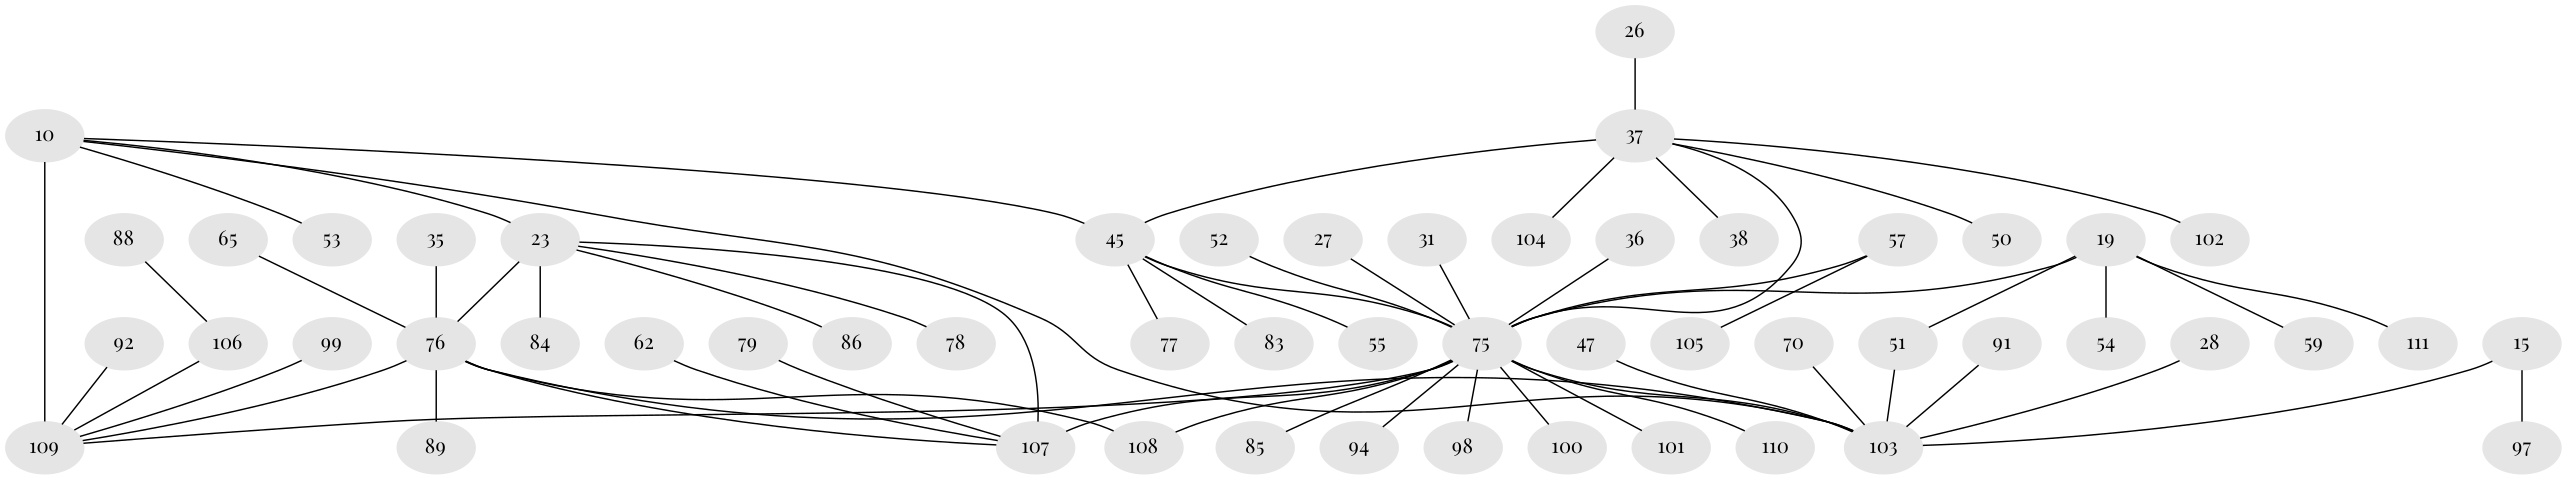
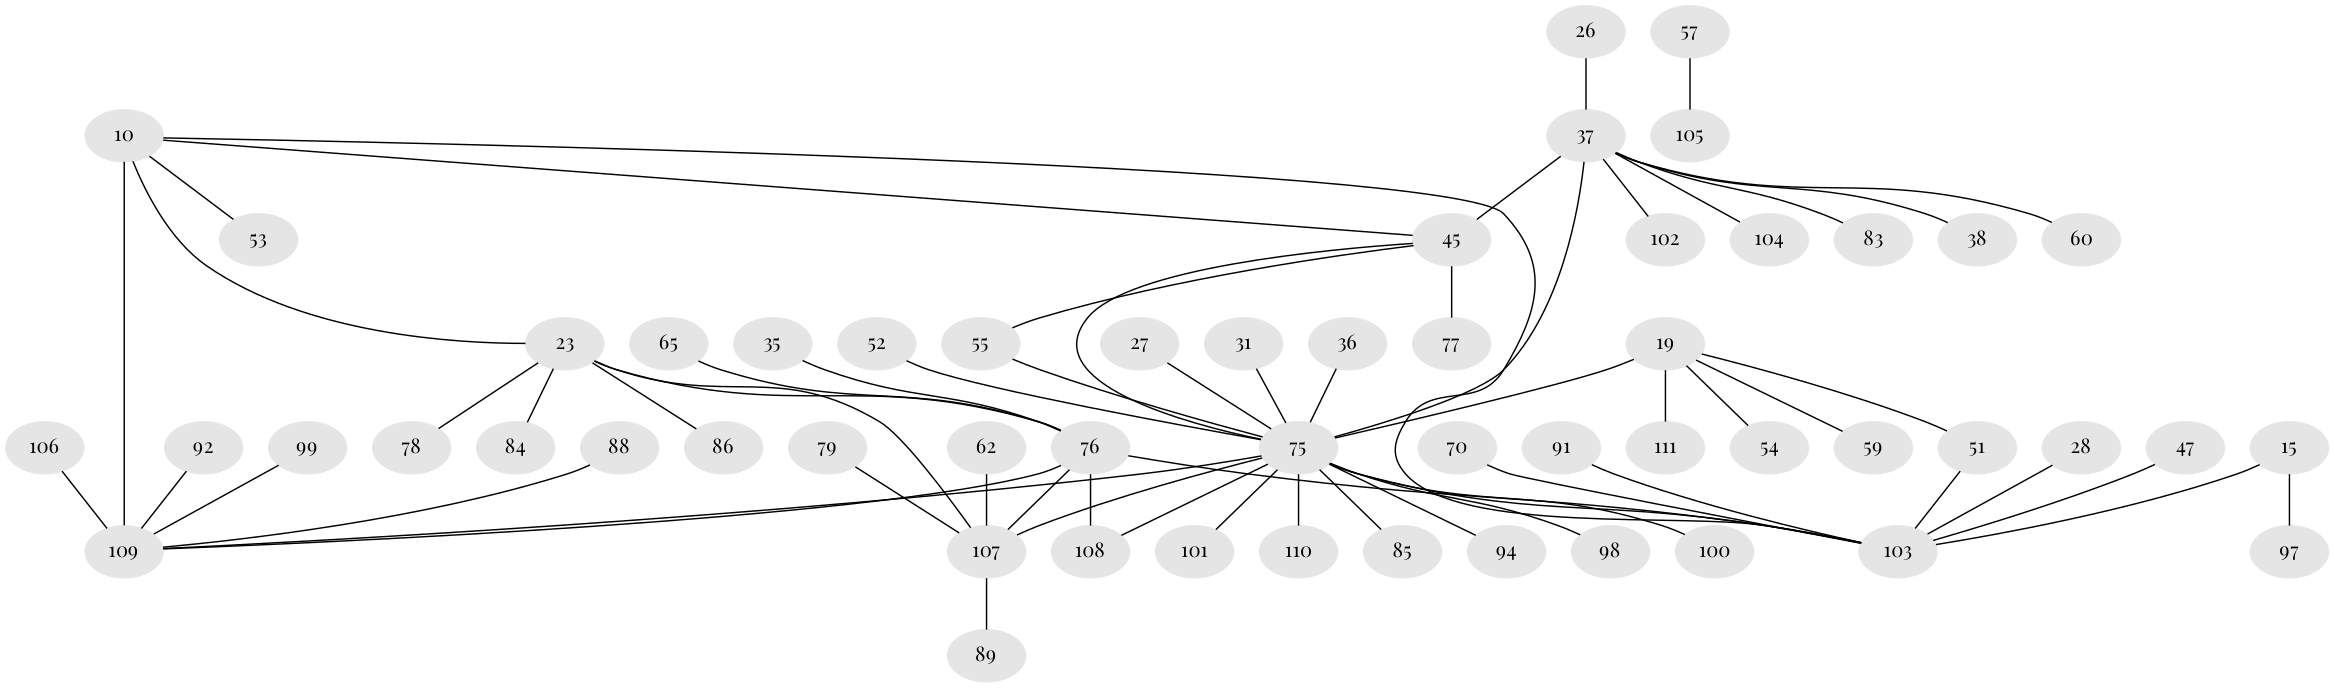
node "50": label "50" -> "60"
edge "57" -- "75": now "55" -- "75"
edge "88" -- "106": now "88" -- "109"
edge "45" -- "83": now "37" -- "83"
edge "76" -- "89": now "107" -- "89"
